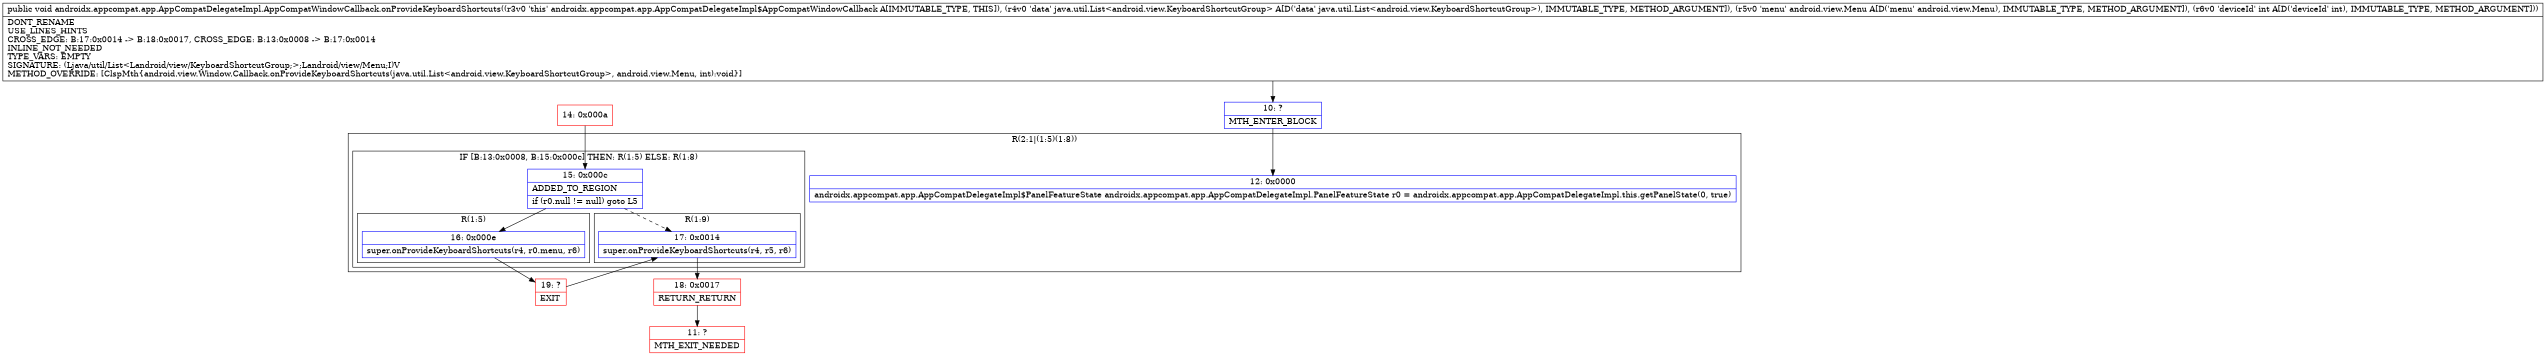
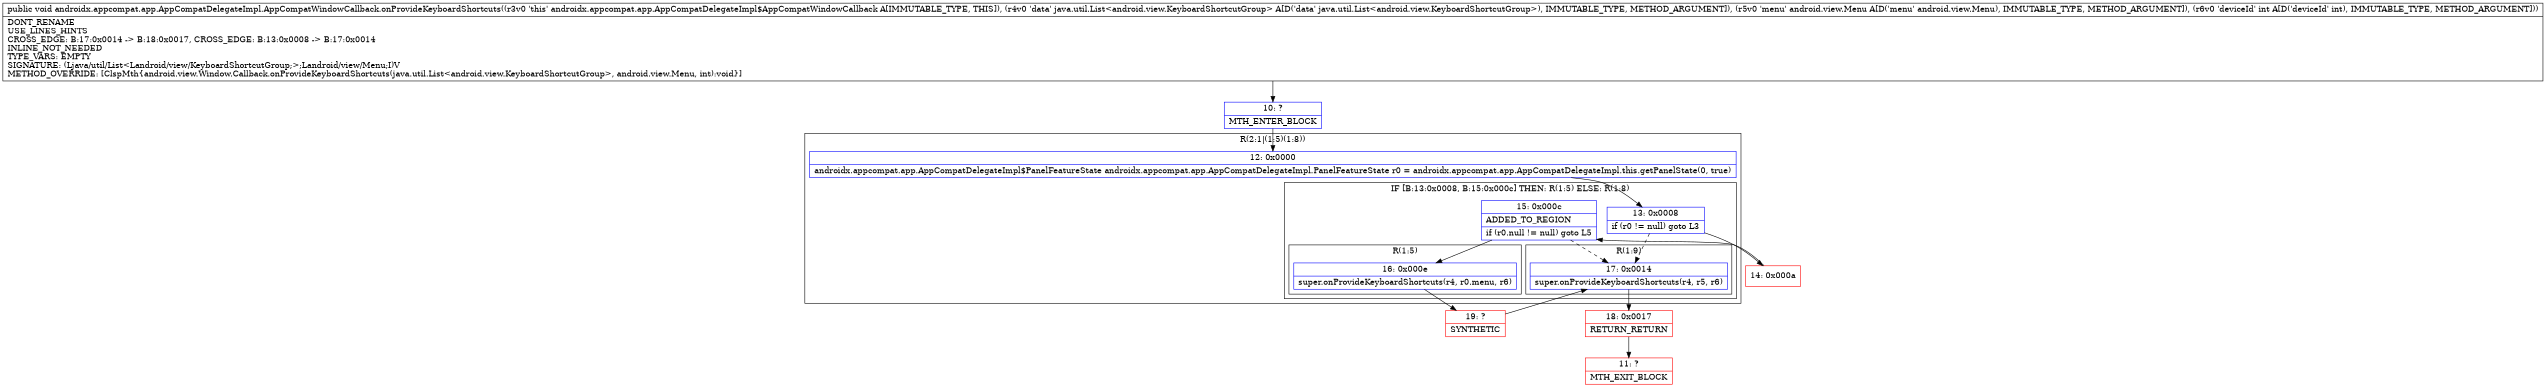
node "13: 0x0008": added
node "19: ?": text "EXIT" -> "SYNTHETIC"
node "11: ?": text "MTH_EXIT_NEEDED" -> "MTH_EXIT_BLOCK"
